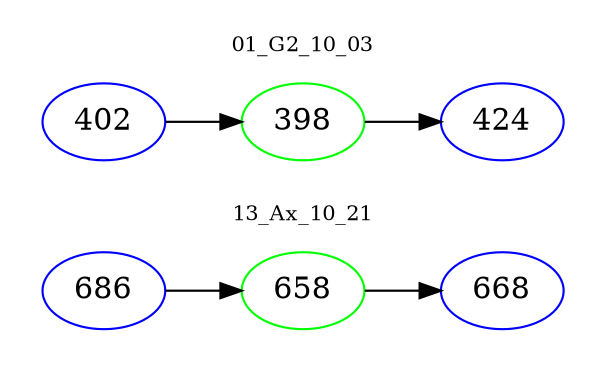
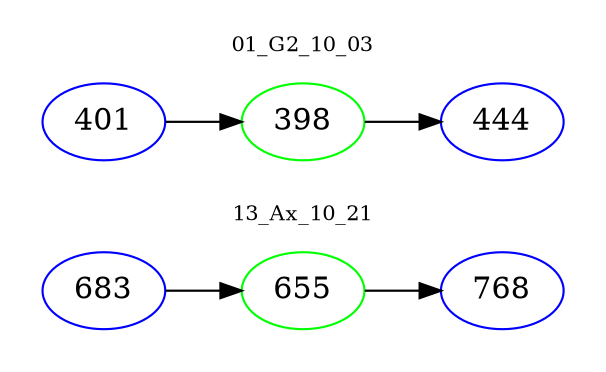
node "402": label "402" -> "401"
node "424": label "424" -> "444"
node "686": label "686" -> "683"
node "658": label "658" -> "655"
node "668": label "668" -> "768"
